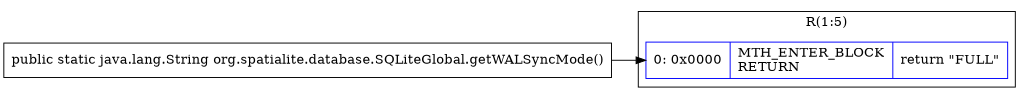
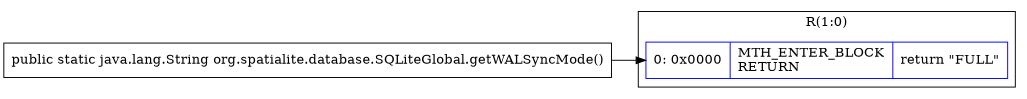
cluster "R(1:5)": label "R(1:5)" -> "R(1:0)"
